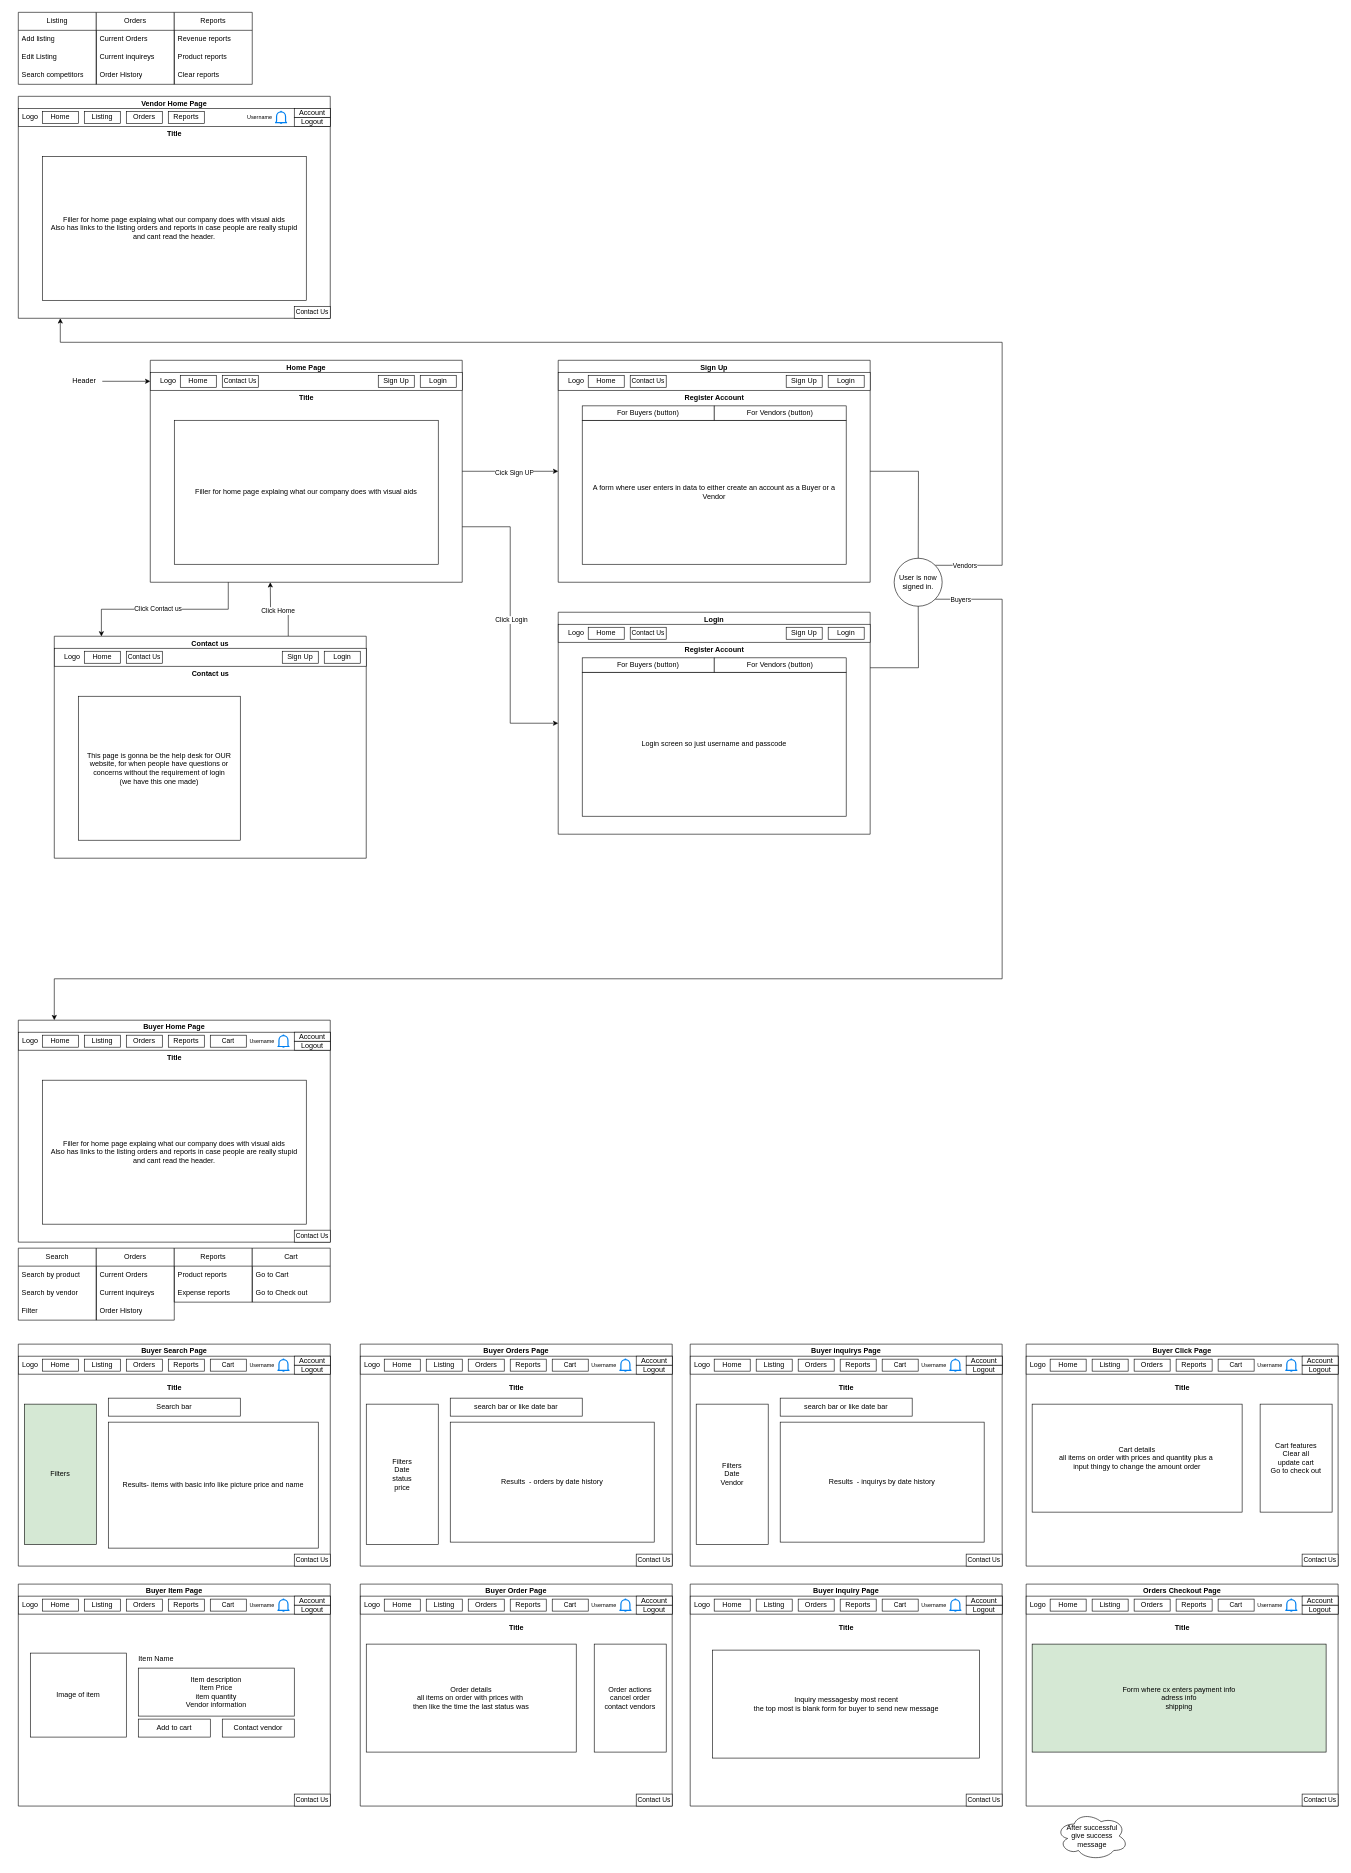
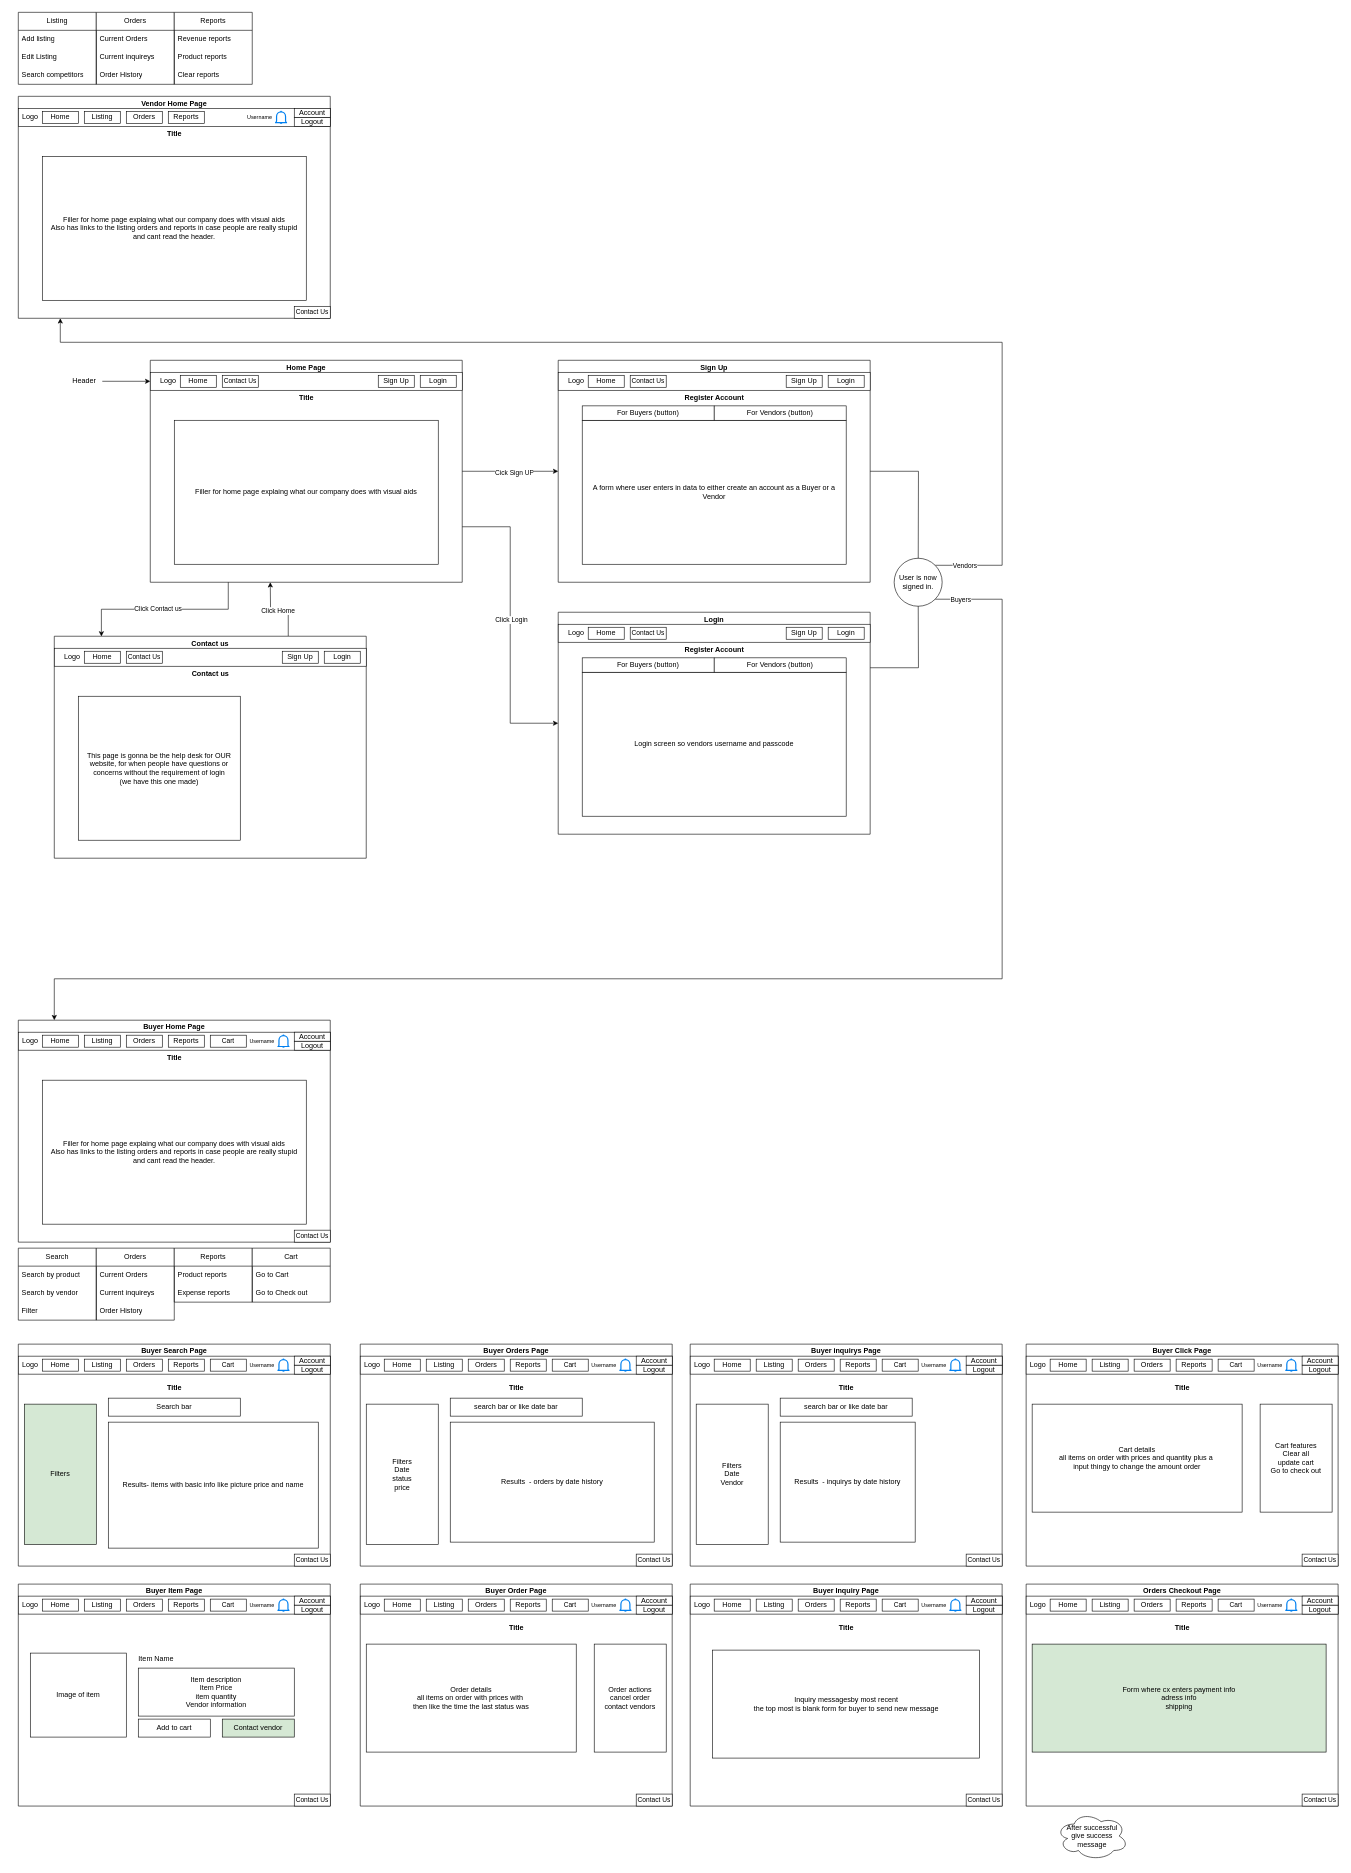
node "Login screen so just username and passcode": label "Login screen so just username and passcode" -> "Login screen so vendors username and passcode"
node "Results - inquirys by date history": size 204x120 -> 135x120
node "Contact vendor": fillcolor #ffffff -> #d5e8d4
